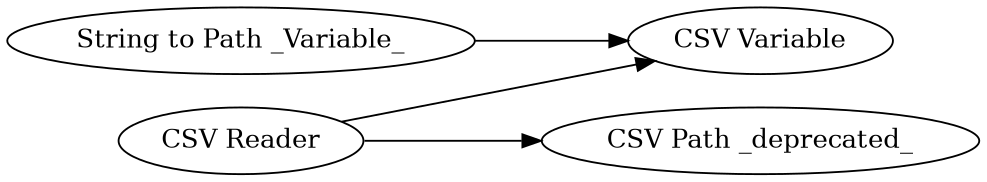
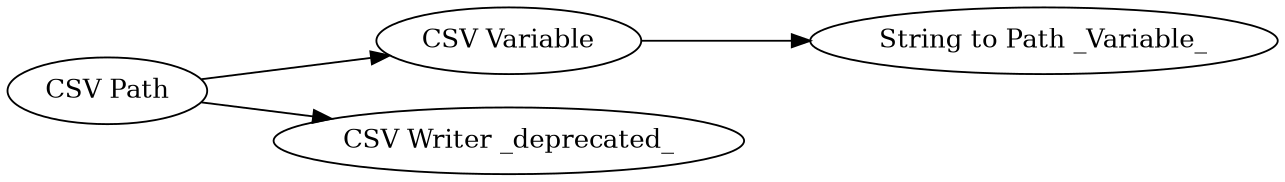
edge "String to Path _Variable_" -> "CSV Variable": reversed
node "CSV Reader": label "CSV Reader" -> "CSV Path"
node "CSV Path _deprecated_": label "CSV Path _deprecated_" -> "CSV Writer _deprecated_"
